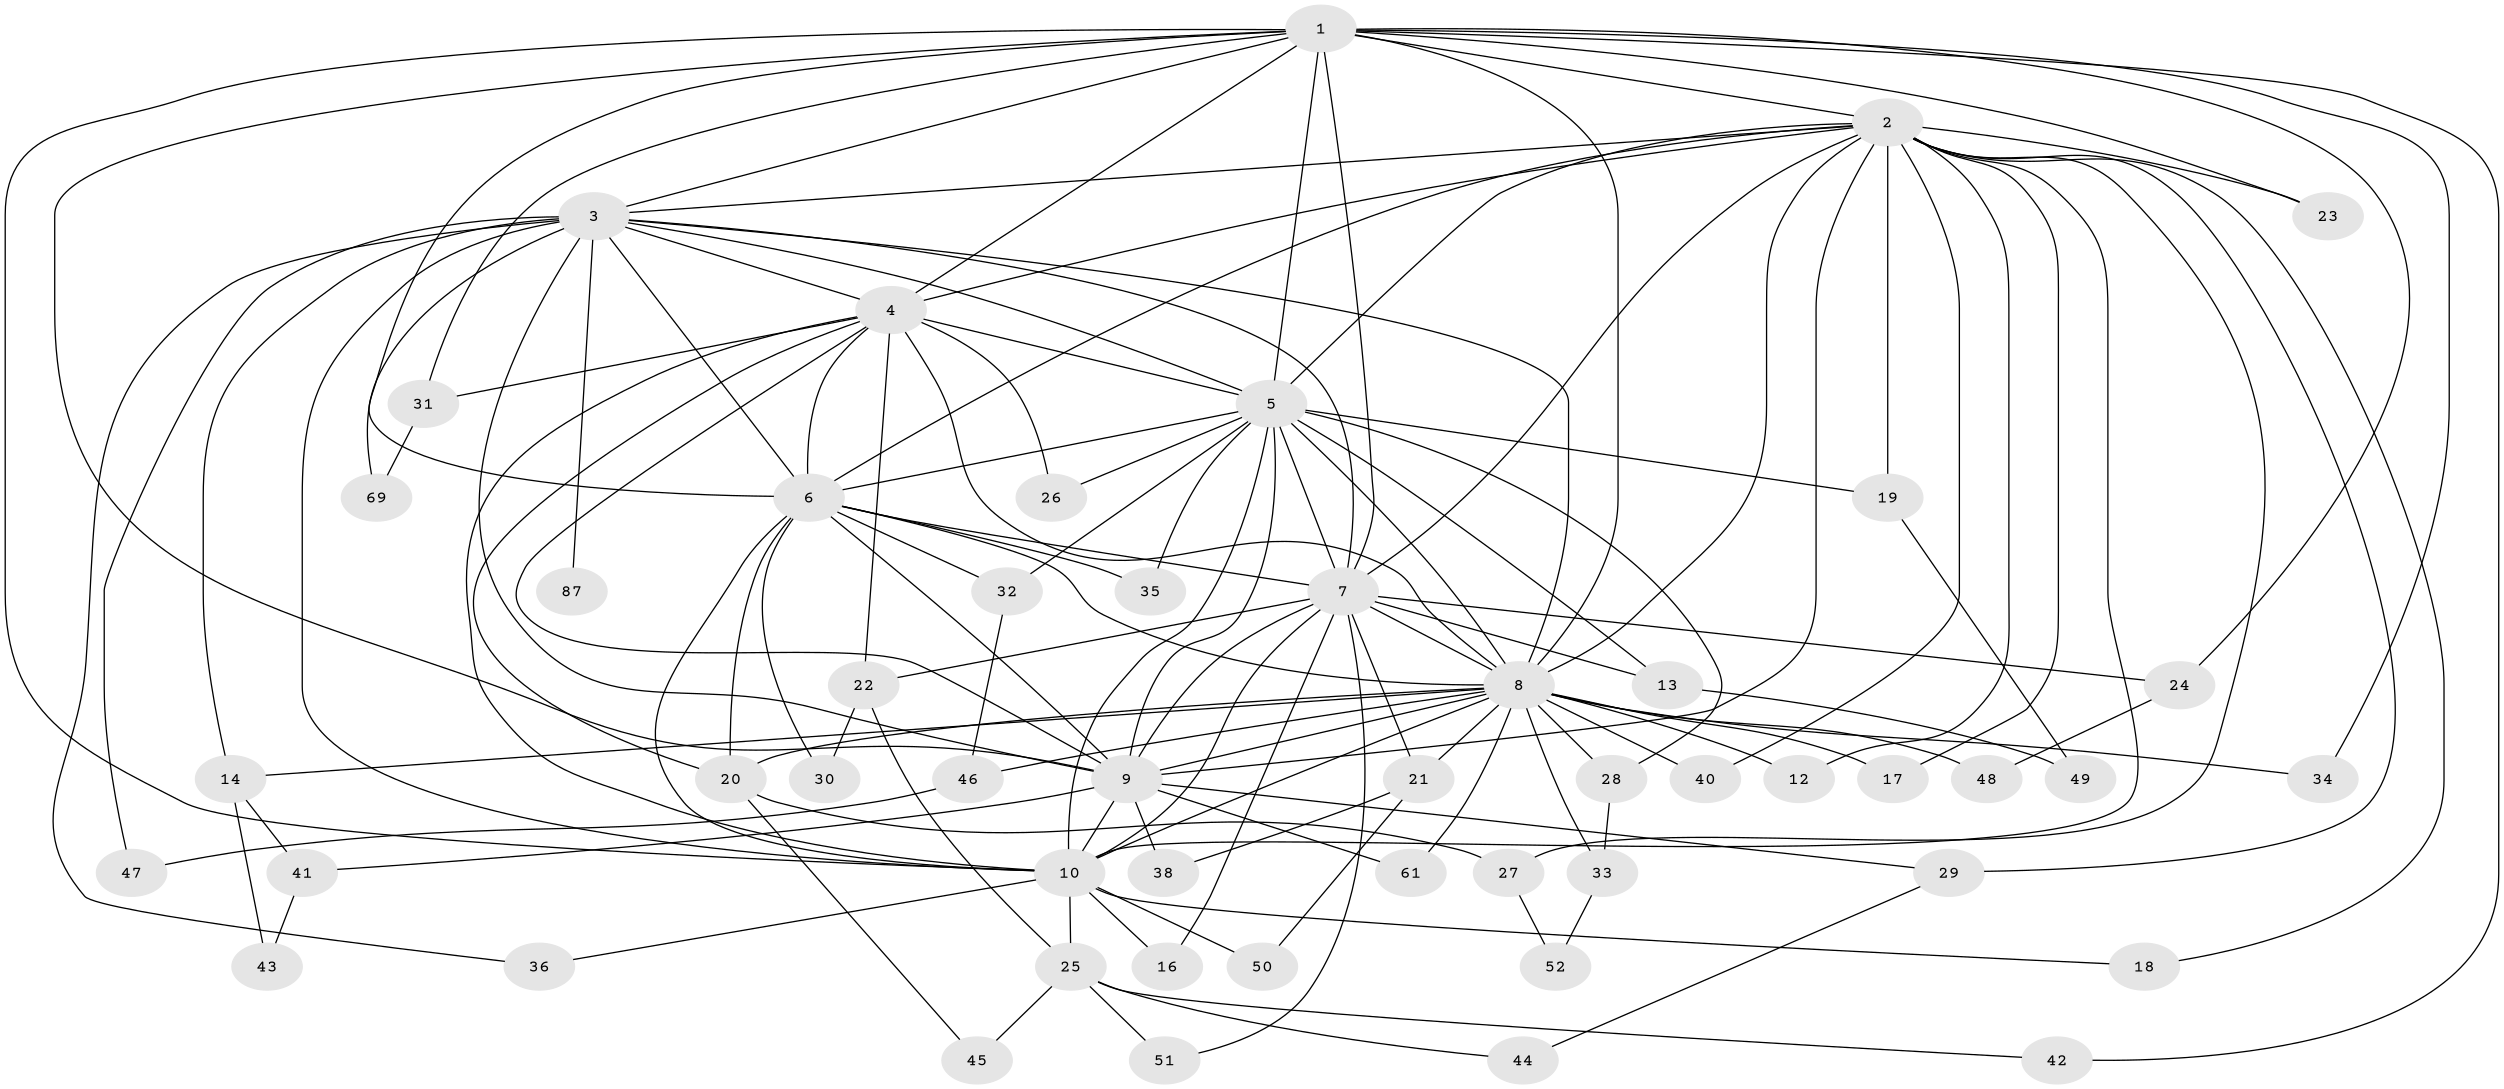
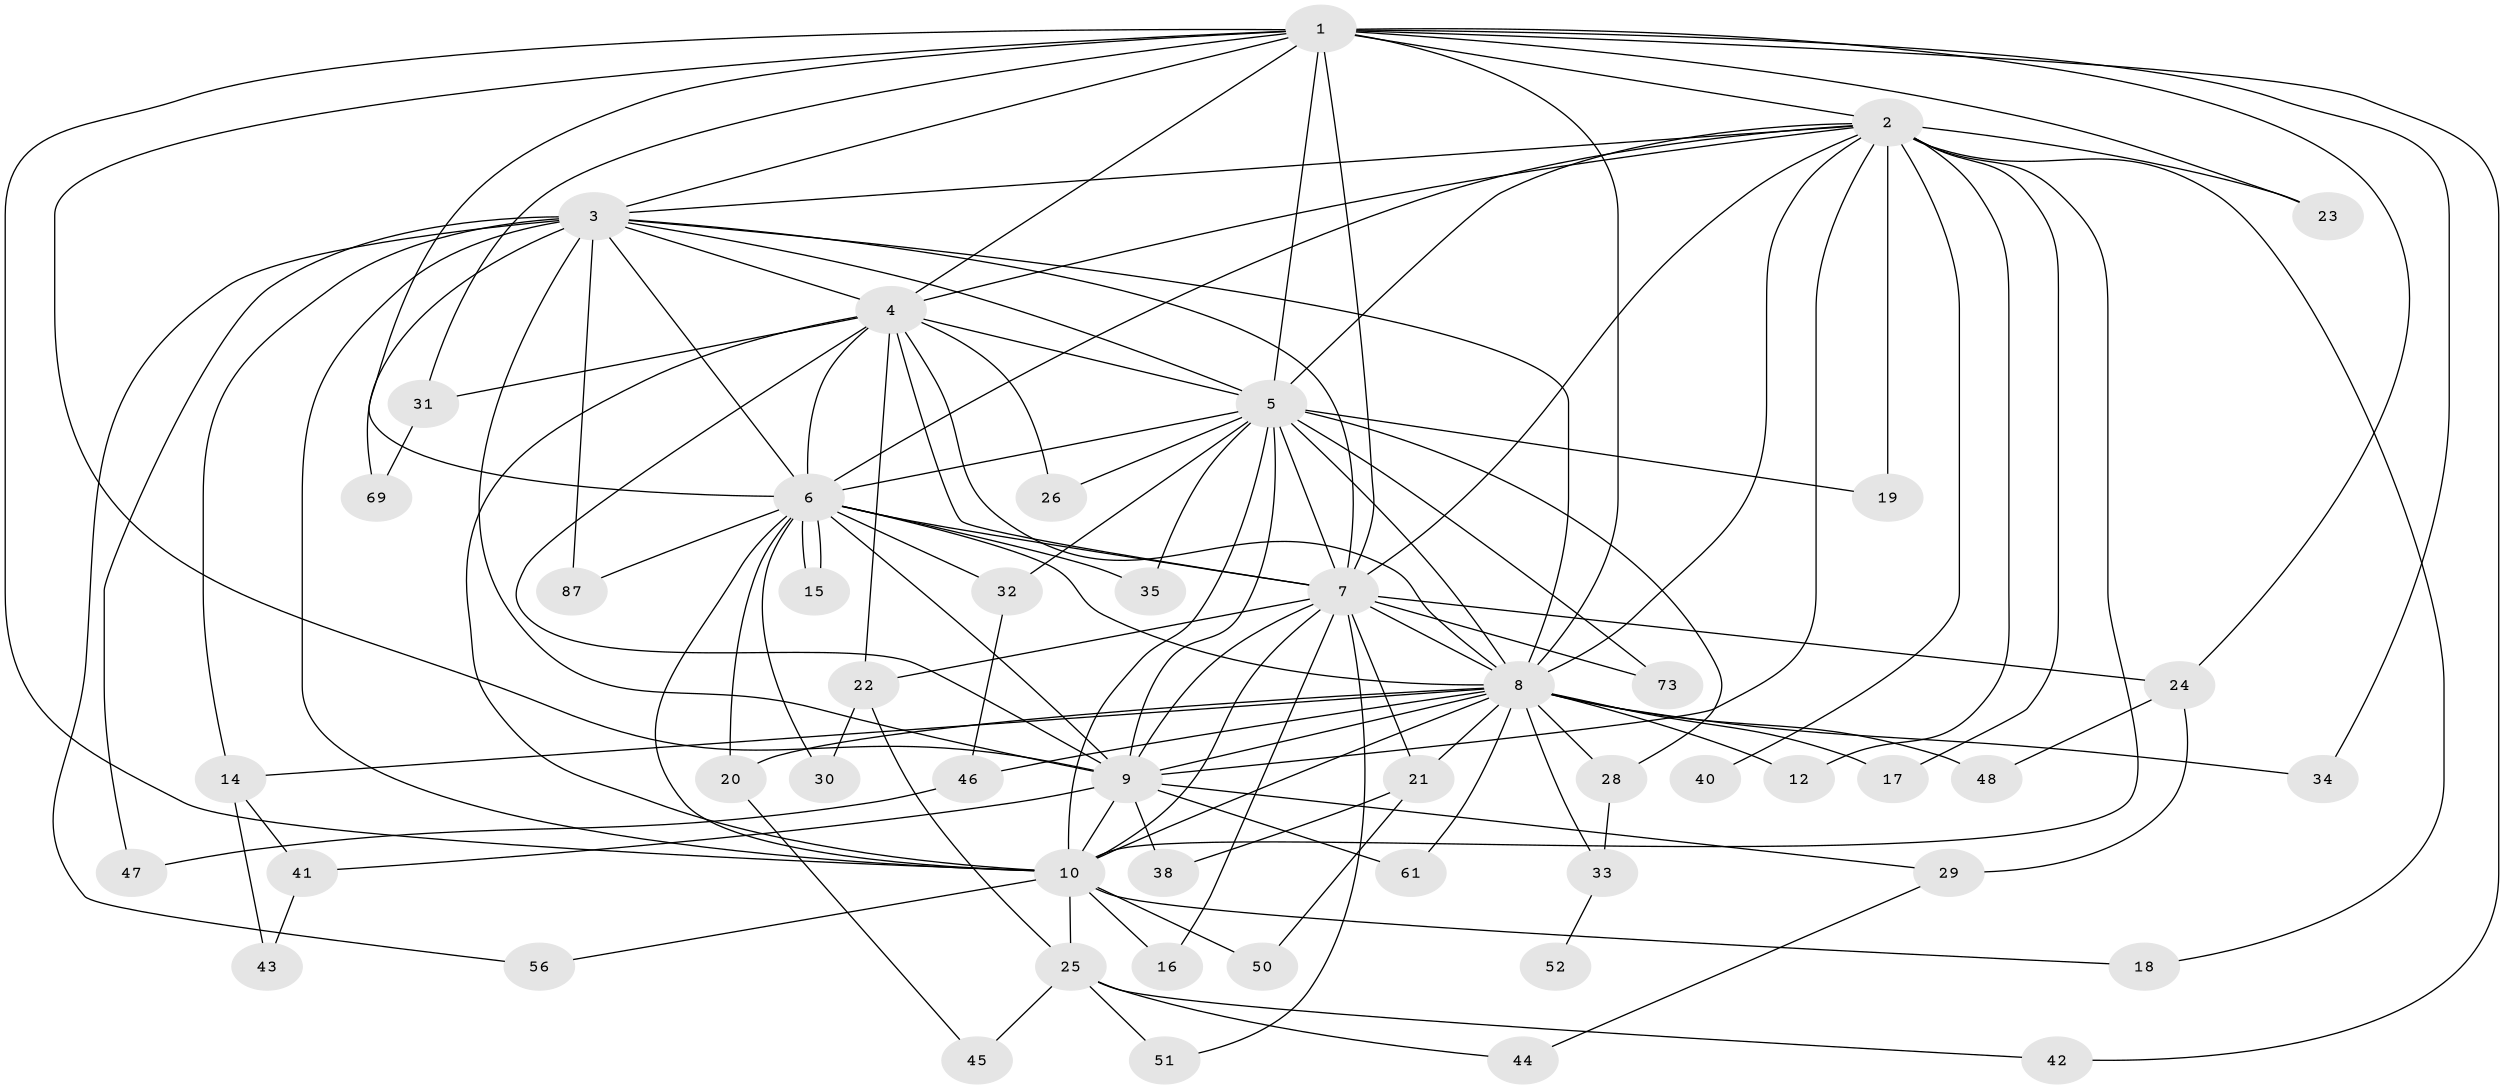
edge "4" -- "20": now "4" -- "7"
edge "2" -- "29": now "24" -- "29"
edge "6" -- "87": added
node "15": added
node "13": label "13" -> "73"
edge "8" -- "40": removed
node "49": removed
node "27": removed
node "36": label "36" -> "56"
